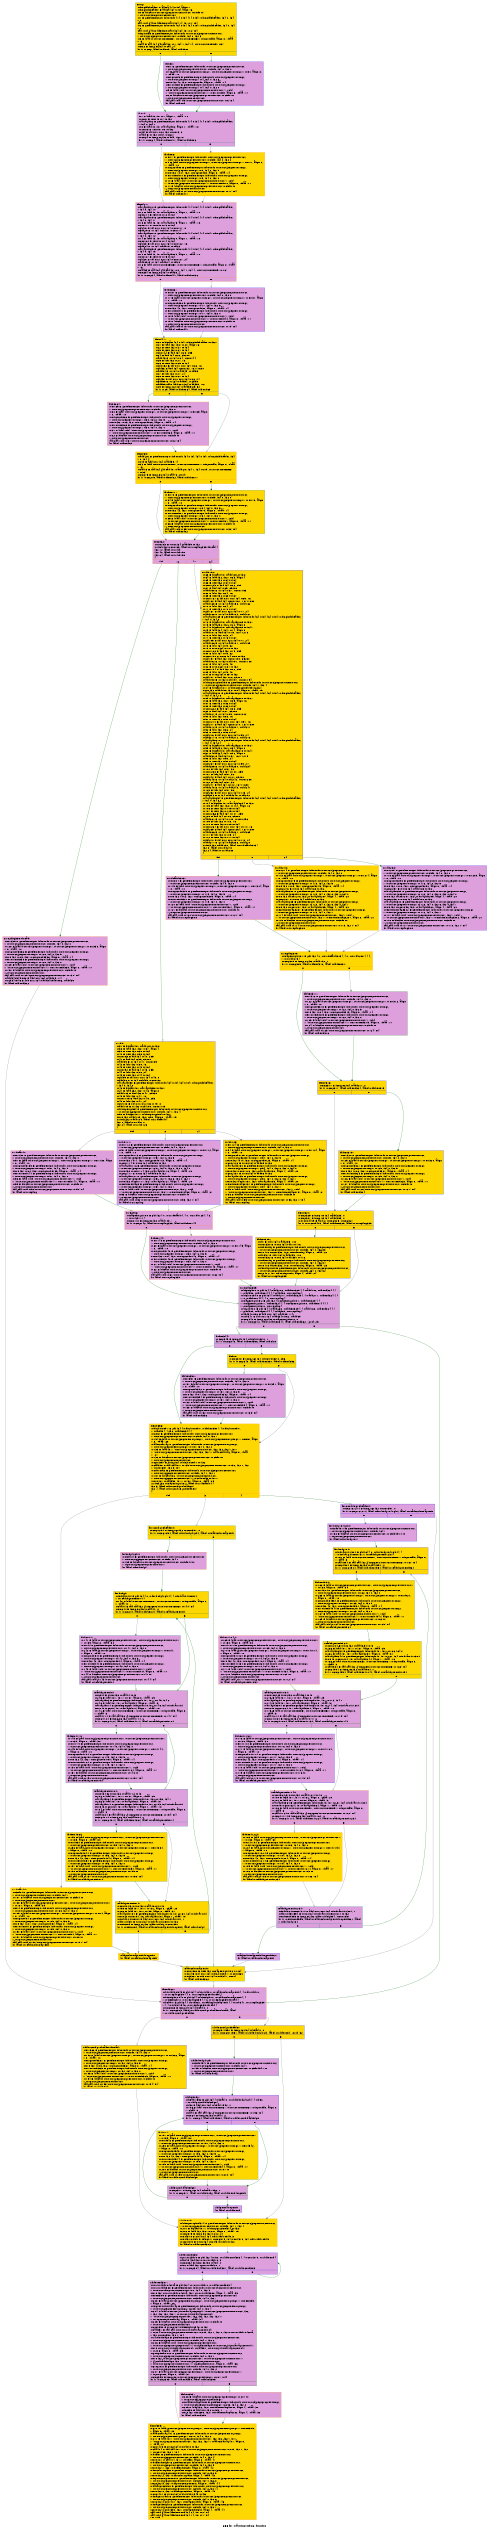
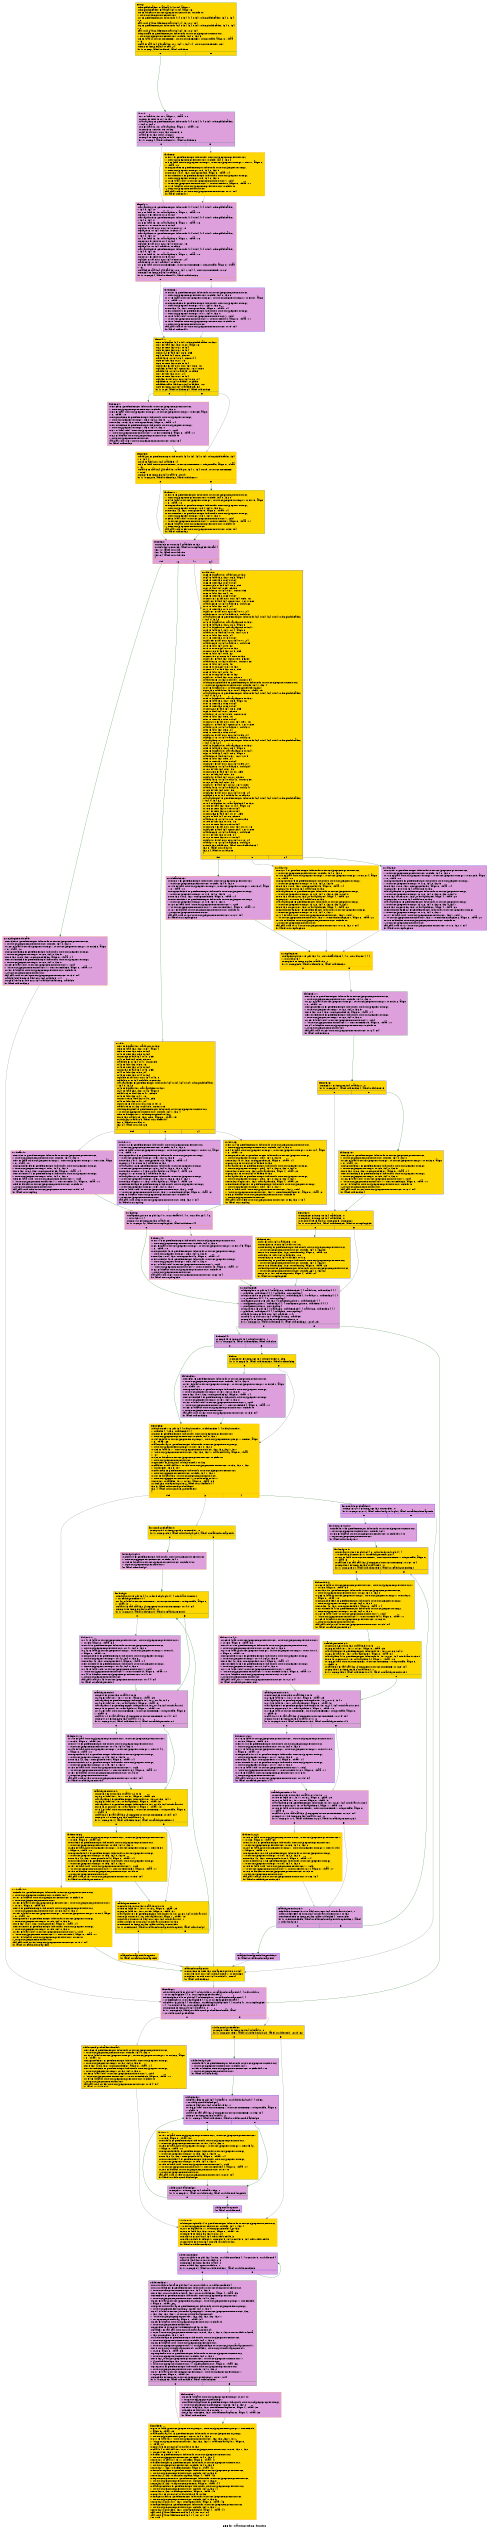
node "if.then:": removed
edge "sw.epilog308:" -> "if.end316:": removed
node "read_byte.exit78.i:": fillcolor plum -> gold
edge "sw.default.i:" -> "read_colormap.exit.loopexit:": now "sw.default.i:" -> "read_colormap.exit:"
